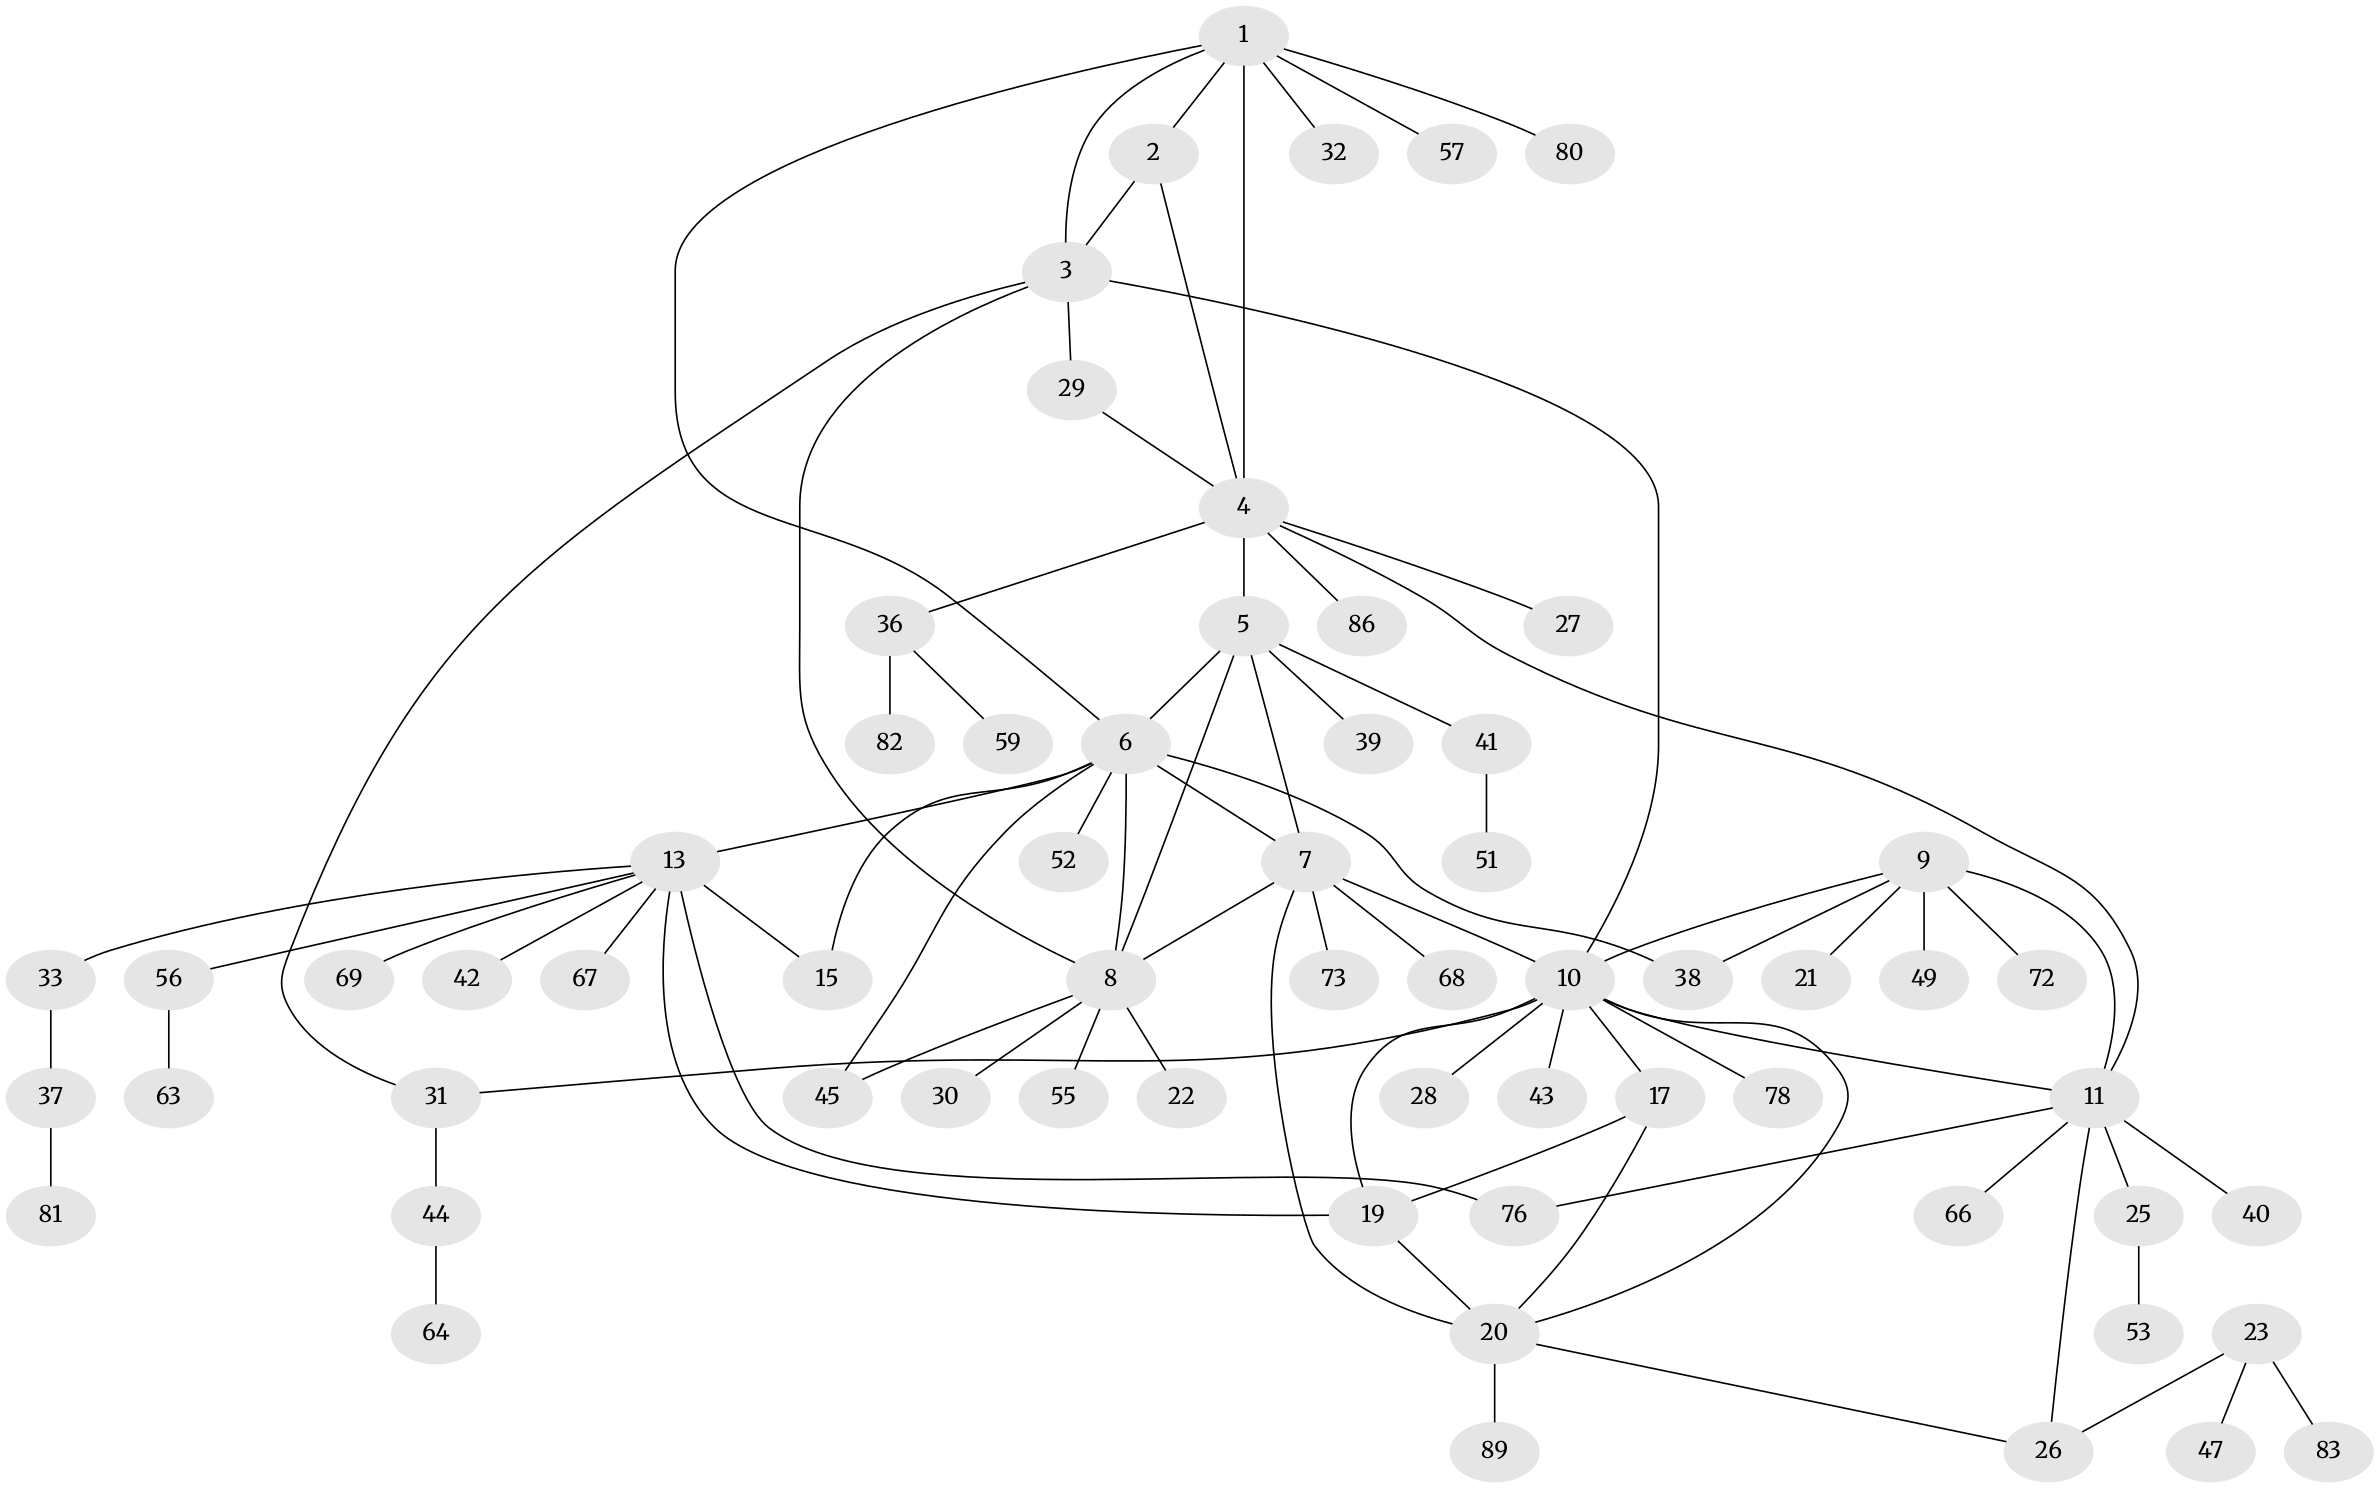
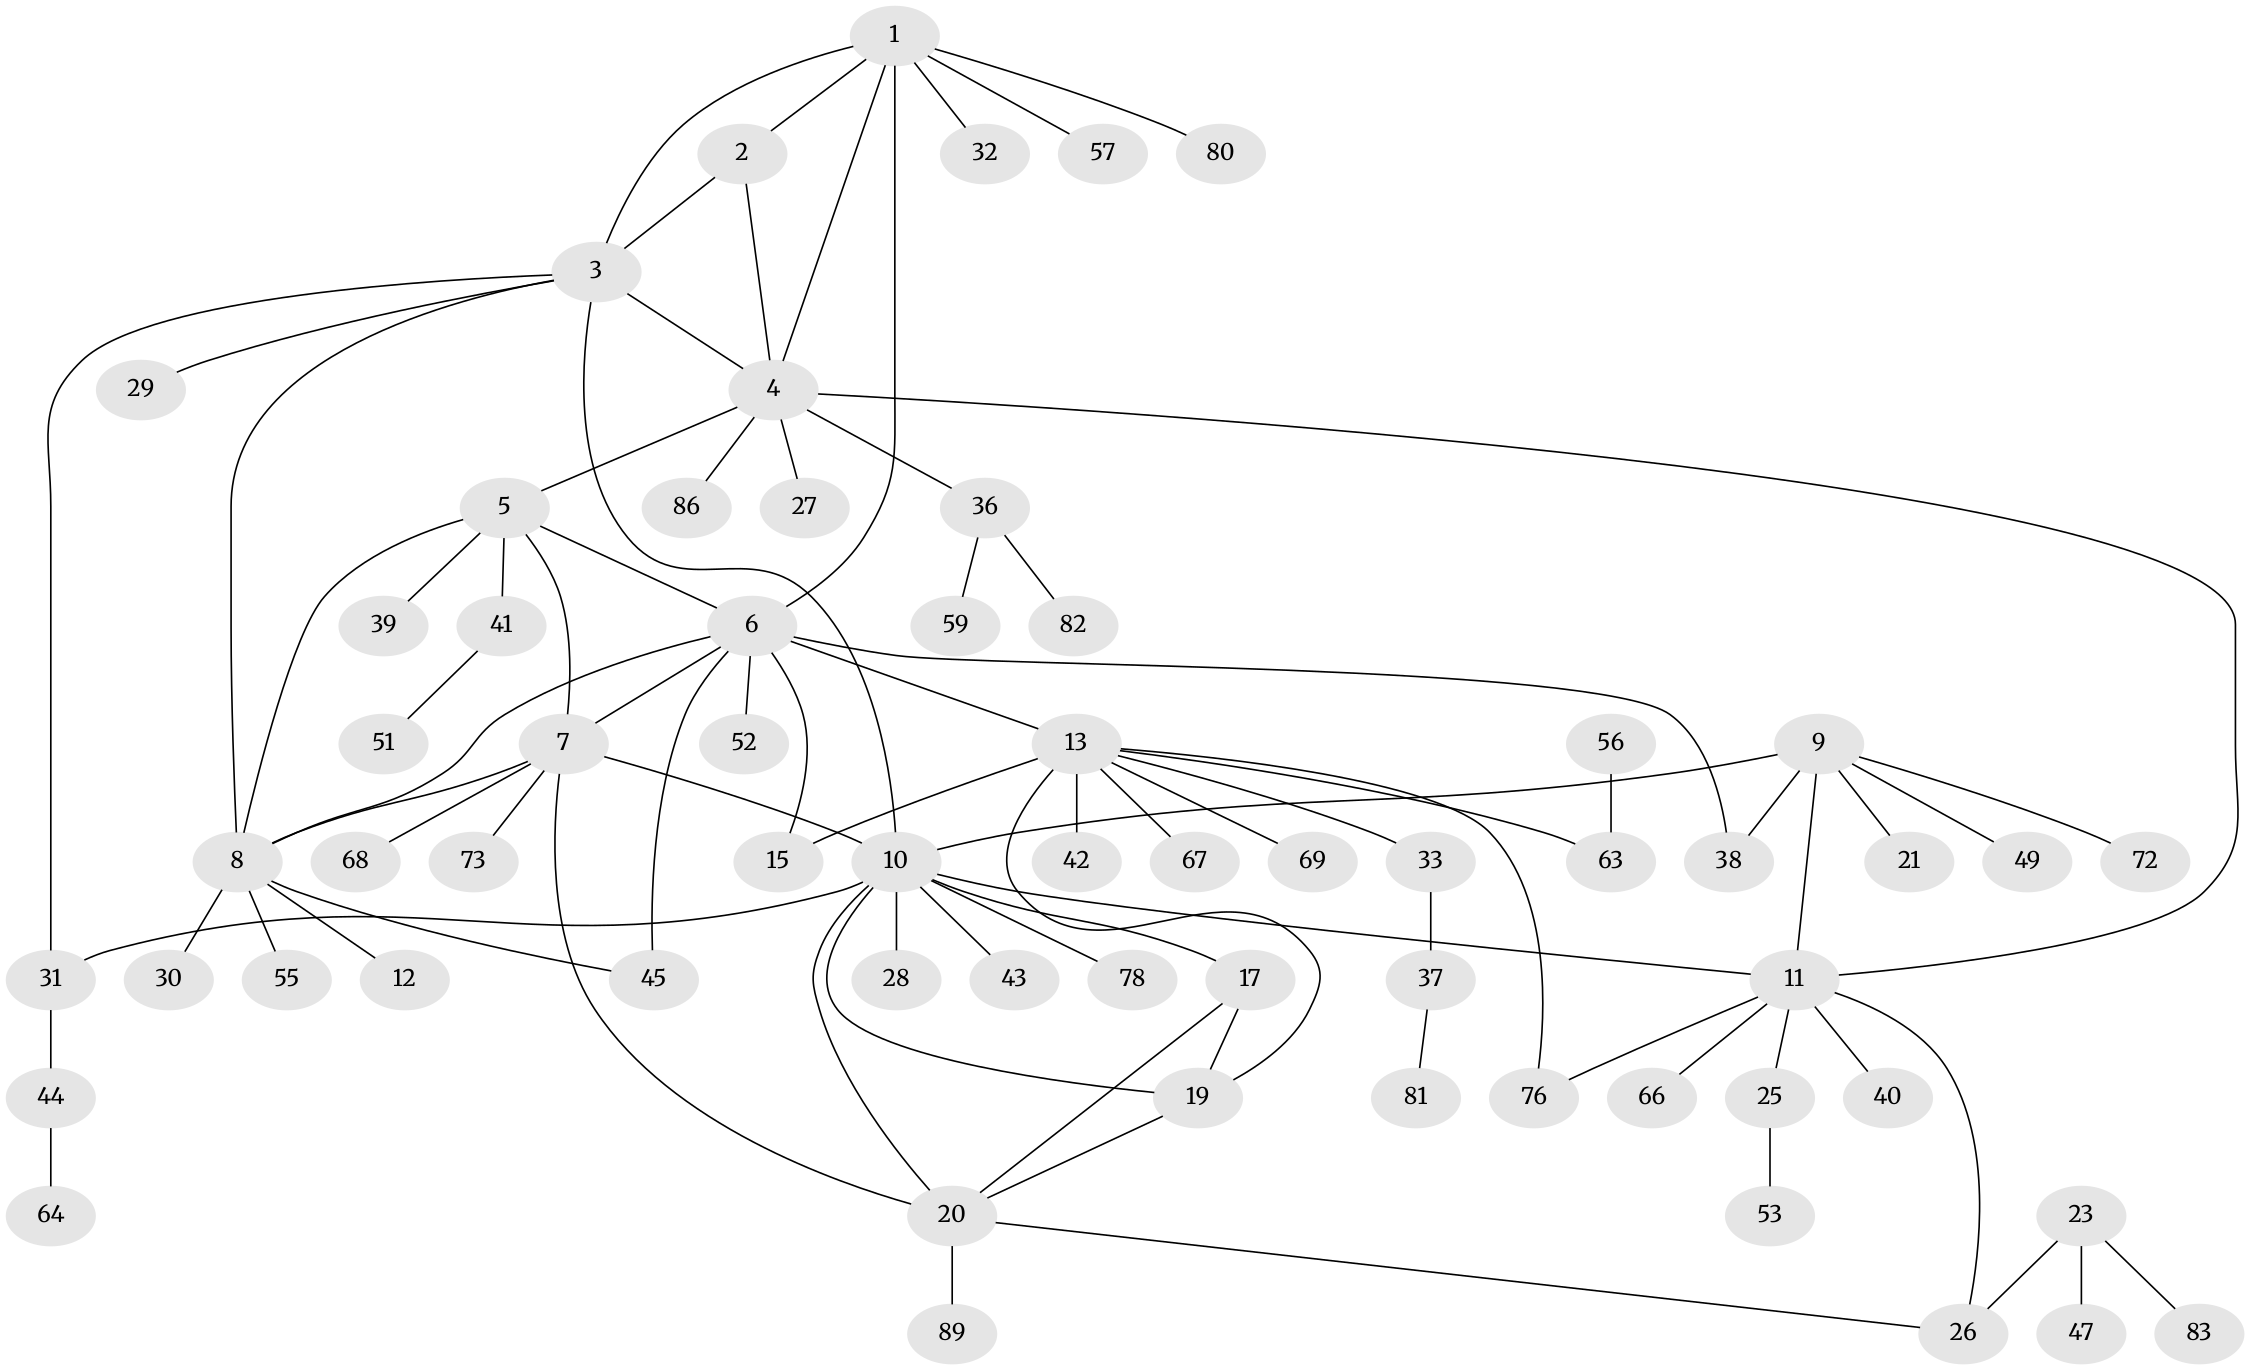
edge "29" -- "4": now "3" -- "4"
edge "13" -- "56": now "13" -- "63"
node "22": label "22" -> "12"
